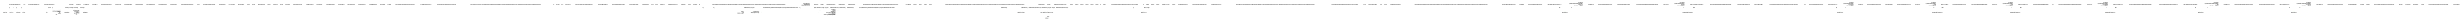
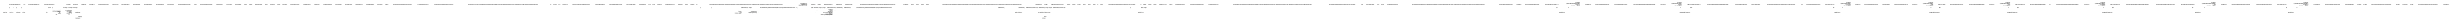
node "return Enumerable.Empty<TMessage>();": removed
edge "CommandLine.Text.HeadingInfo" -> "WriteMessage(message, Console.Out)": now "WriteMessage(message, Console.Error)" -> "WriteMessage(message, Console.Out)"
